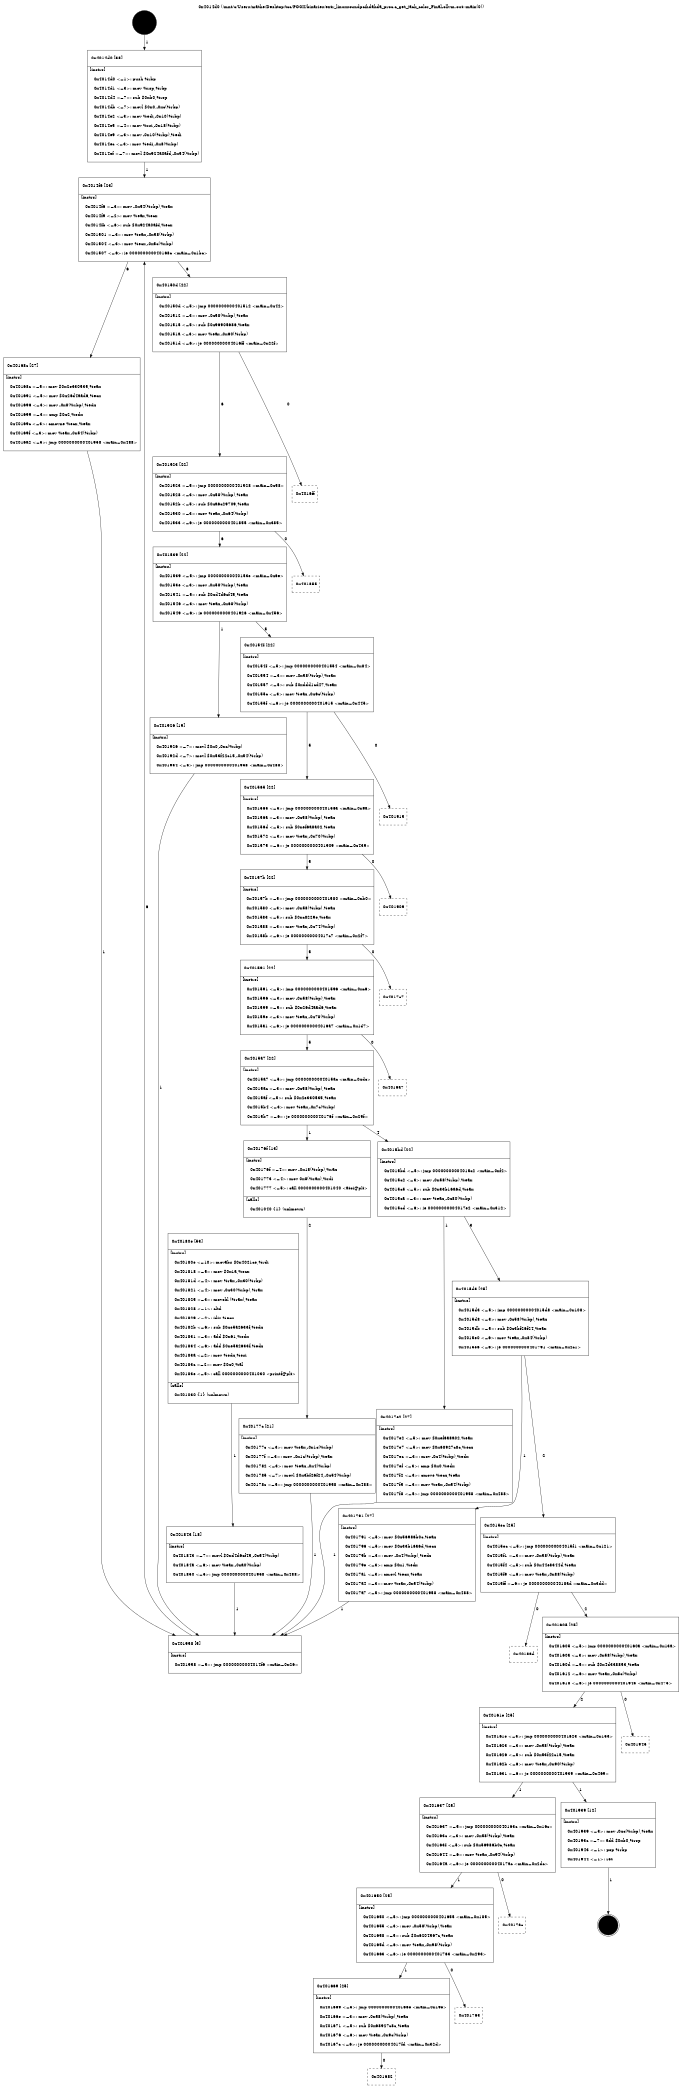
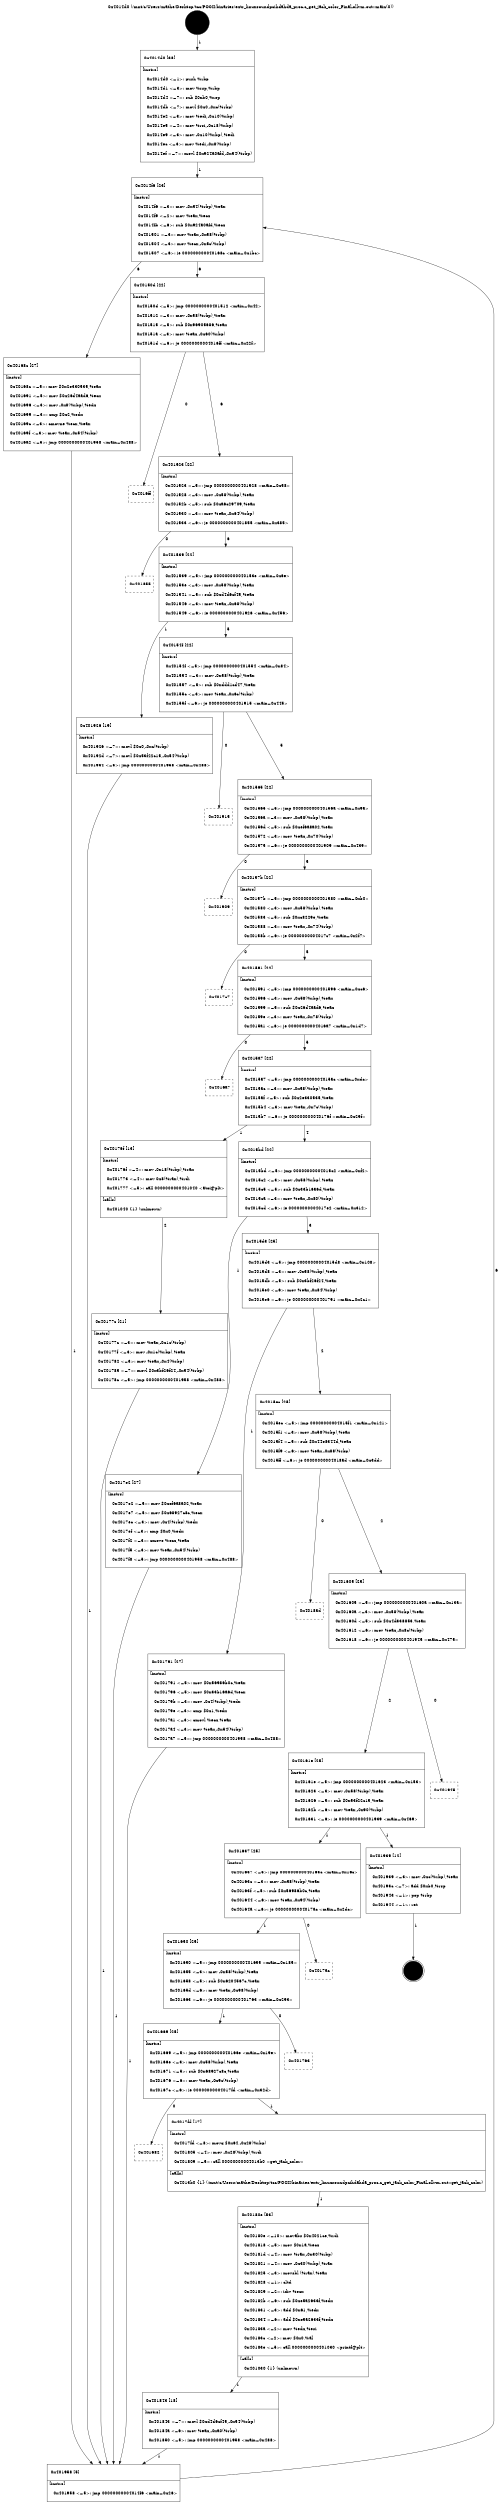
node "0x4017fd [17]": added
